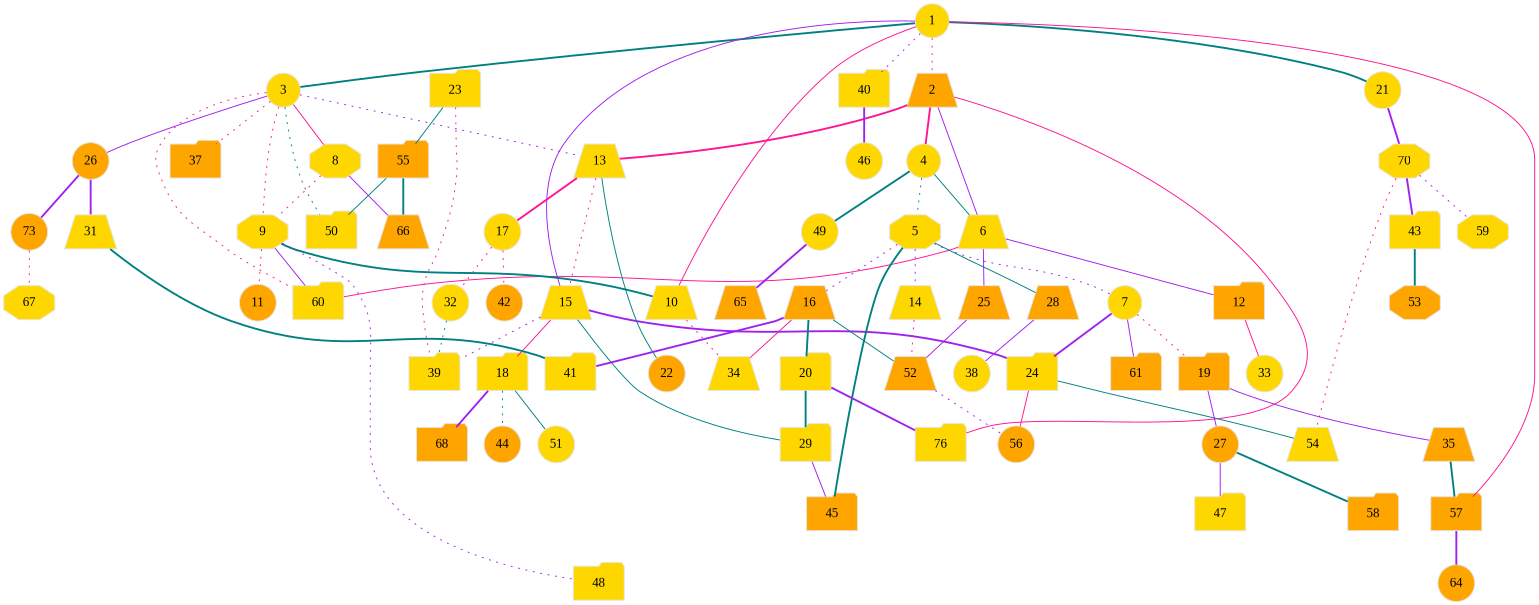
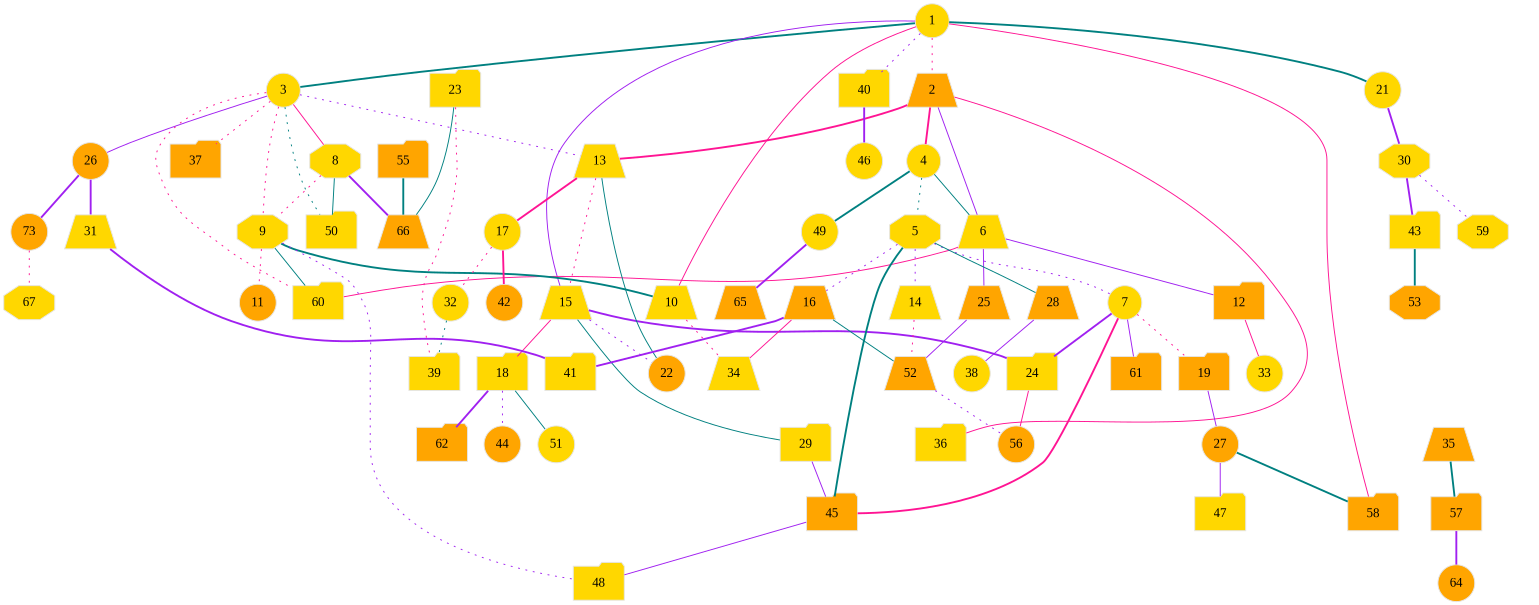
edge "1" -- "57": now "1" -- "58"
edge "23" -- "55": now "23" -- "66"
node "70": label "70" -> "30"
edge "55" -- "50": now "8" -- "50"
edge "8" -- "66": style solid -> bold
edge "9" -- "60": color purple -> teal
edge "17" -- "42": style dotted -> bold
edge "15" -- "39": now "15" -- "22"
edge "31" -- "41": color teal -> purple
node "20": removed
edge "18" -- "44": color teal -> purple
edge "19" -- "35": removed
node "68": label "68" -> "62"
node "76": label "76" -> "36"
node "54": removed
edge "7" -- "45": added
edge "45" -- "48": added
